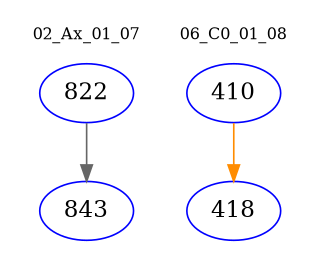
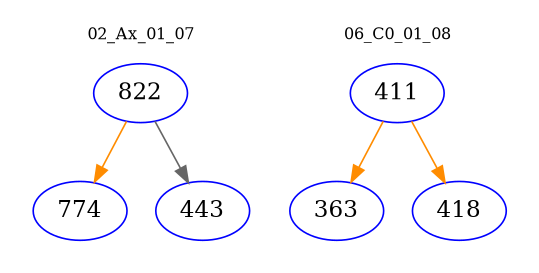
node "410": label "410" -> "411"
node "774": added
node "843": label "843" -> "443"
node "363": added
